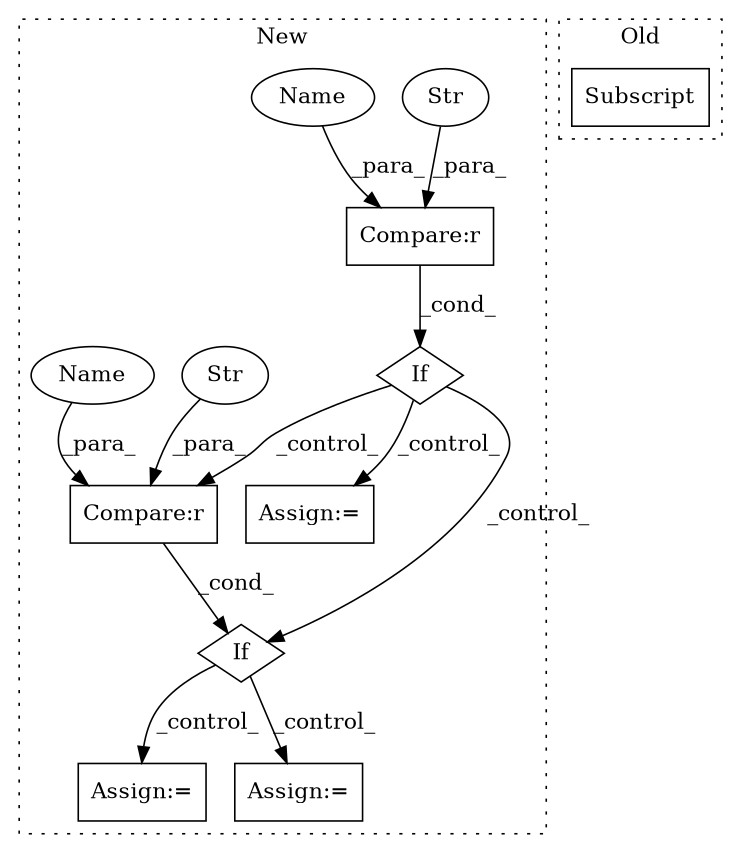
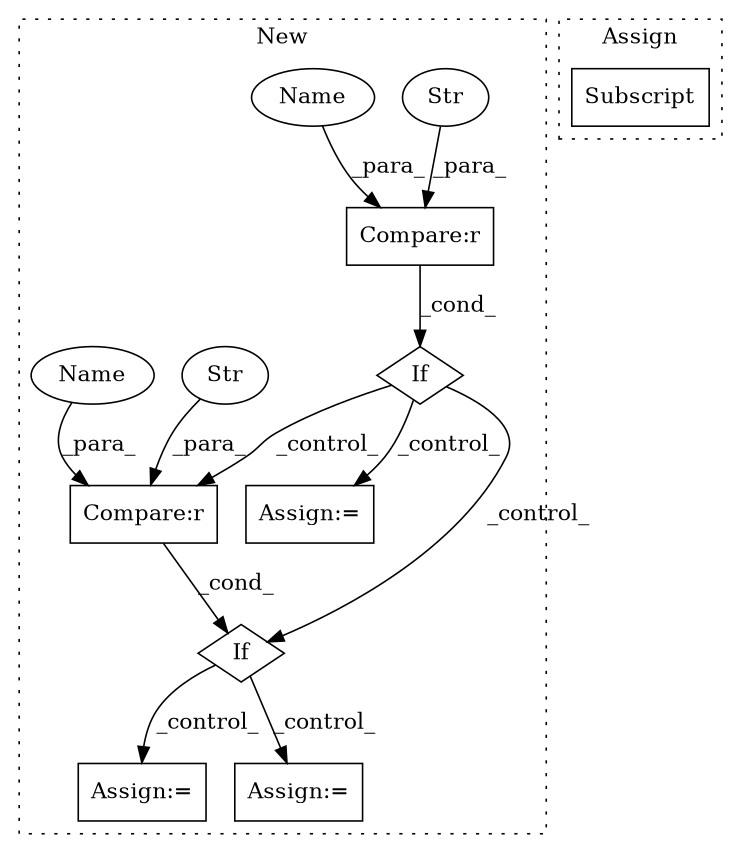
cluster "Old": label "Old" -> "Assign"
